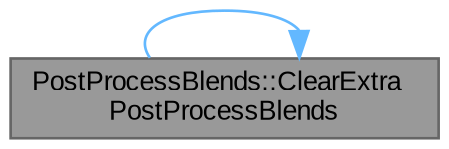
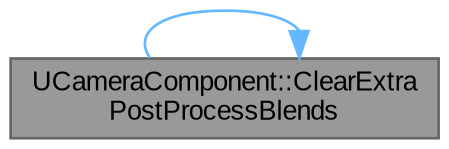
node "PostProcessBlends::ClearExtra PostProcessBlends": label "PostProcessBlends::ClearExtra PostProcessBlends" -> "UCameraComponent::ClearExtra PostProcessBlends"
